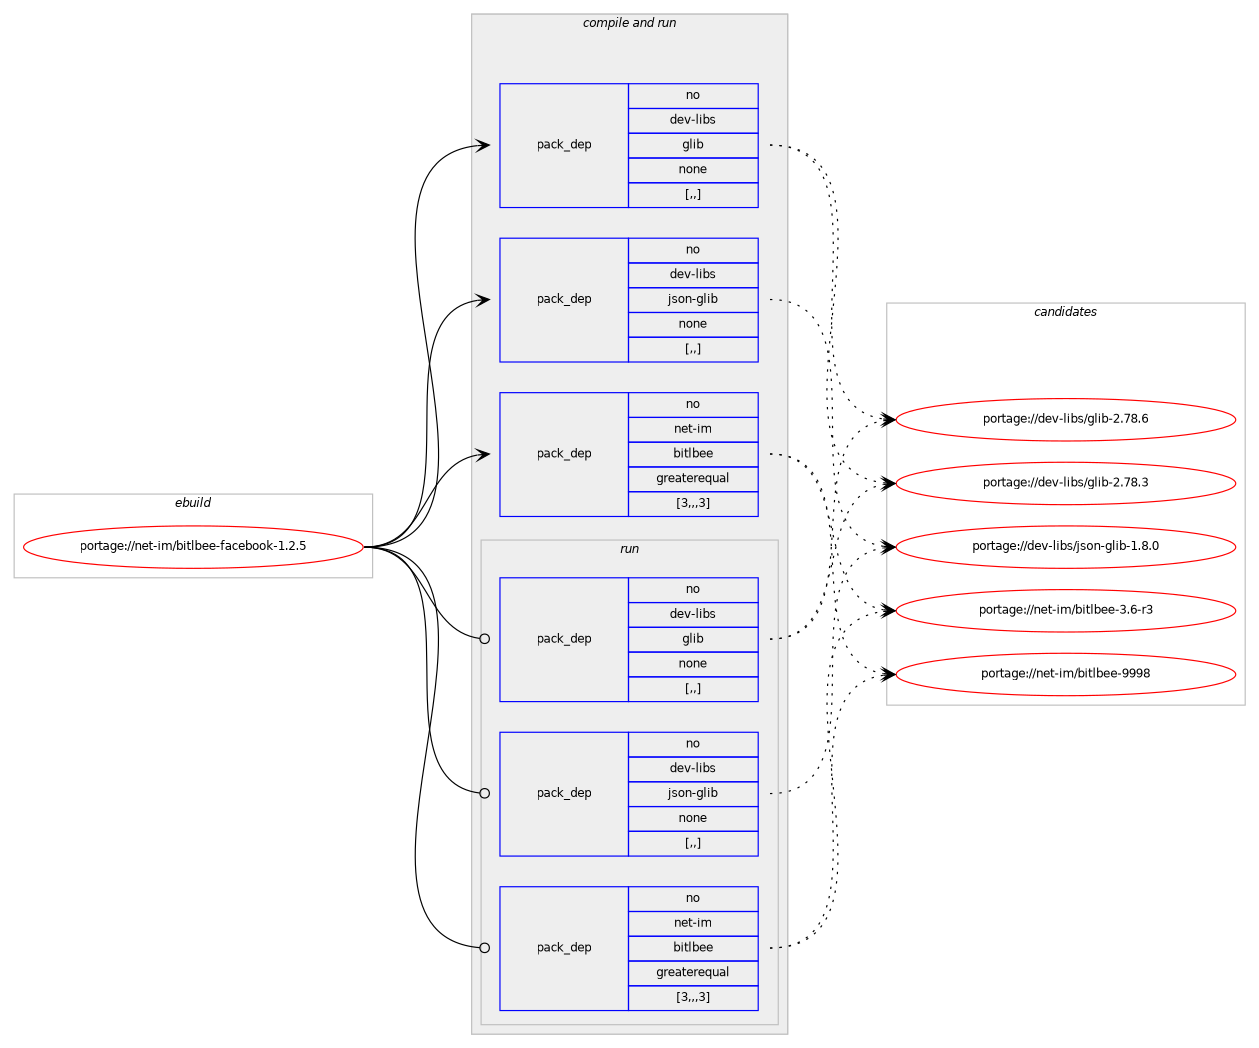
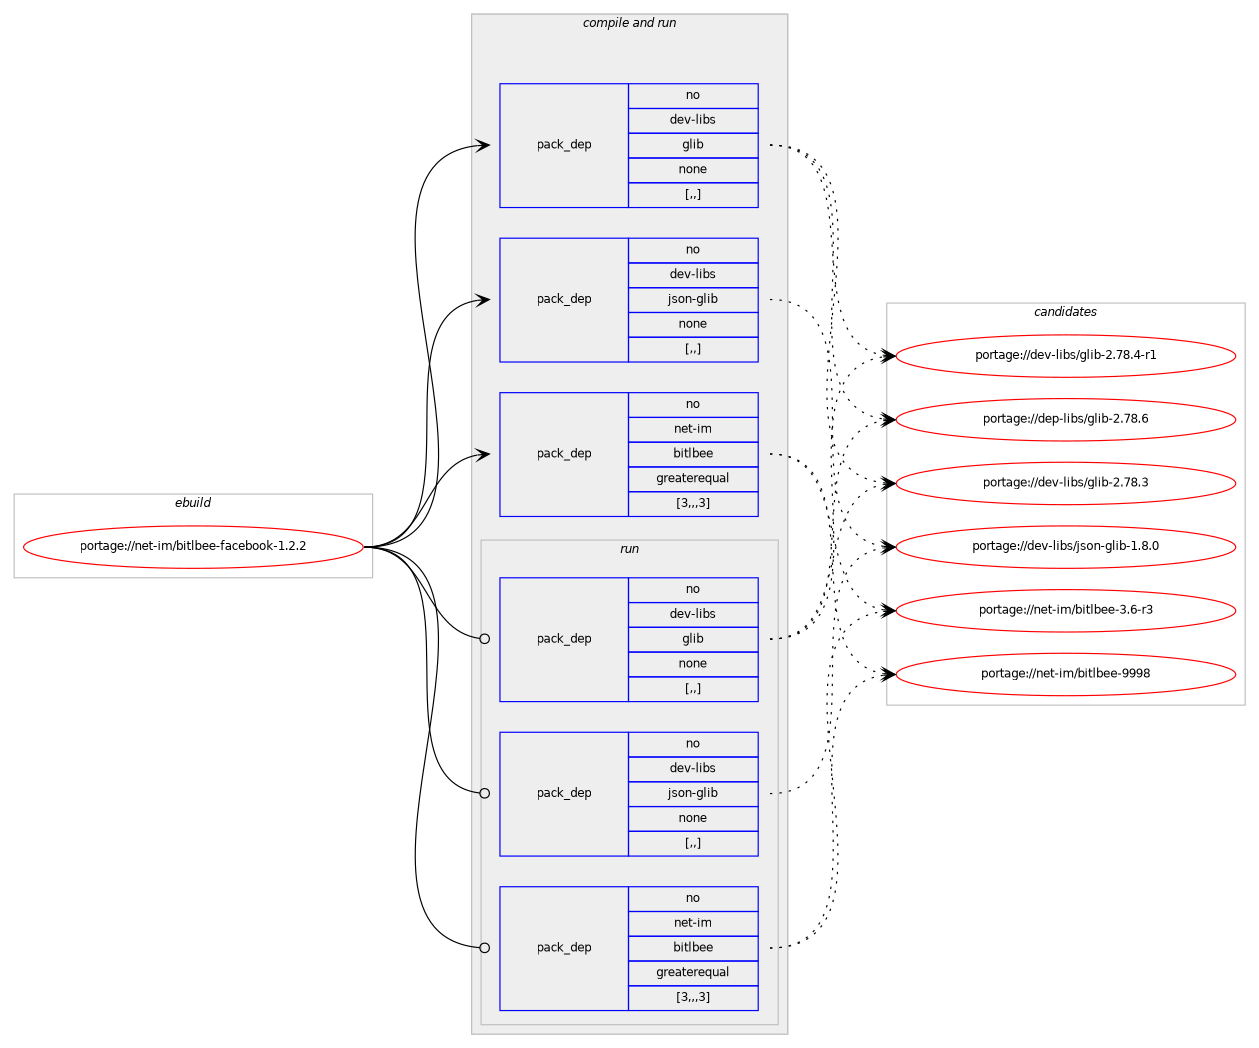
node "portage://dev-libs/glib-2.78.4-r1": added
node "portage://dev-libs/glib-2.78.6": label "portage://dev-libs/glib-2.78.6" -> "portage://dep-libs/glib-2.78.6"
node "portage://net-im/bitlbee-facebook-1.2.5": label "portage://net-im/bitlbee-facebook-1.2.5" -> "portage://net-im/bitlbee-facebook-1.2.2"
